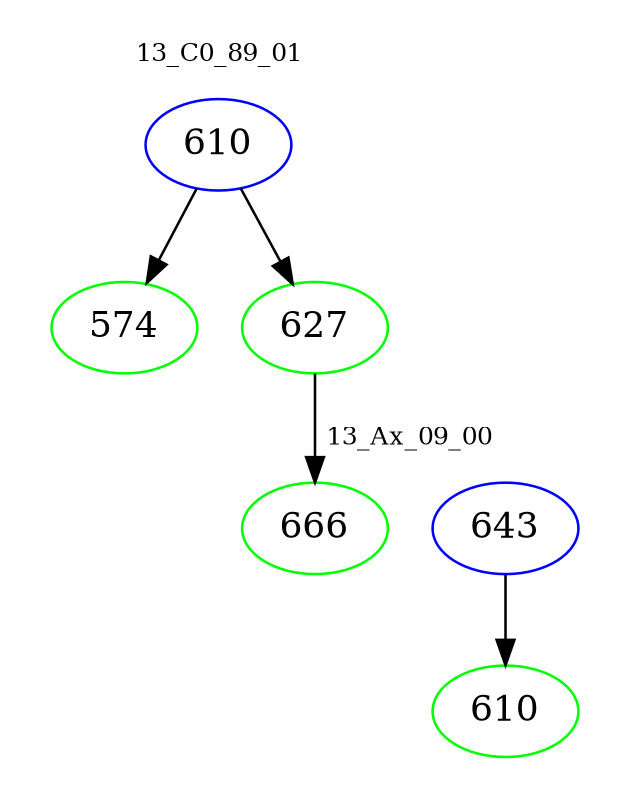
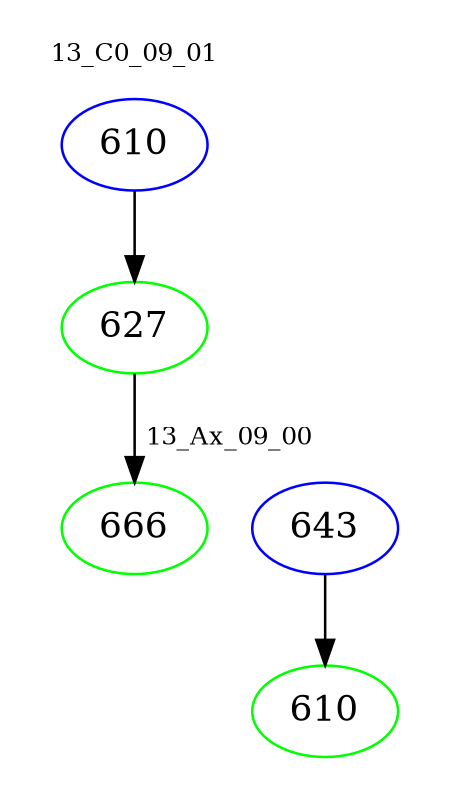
cluster "13_C0_89_01": label "13_C0_89_01" -> "13_C0_09_01"
node "574": removed
